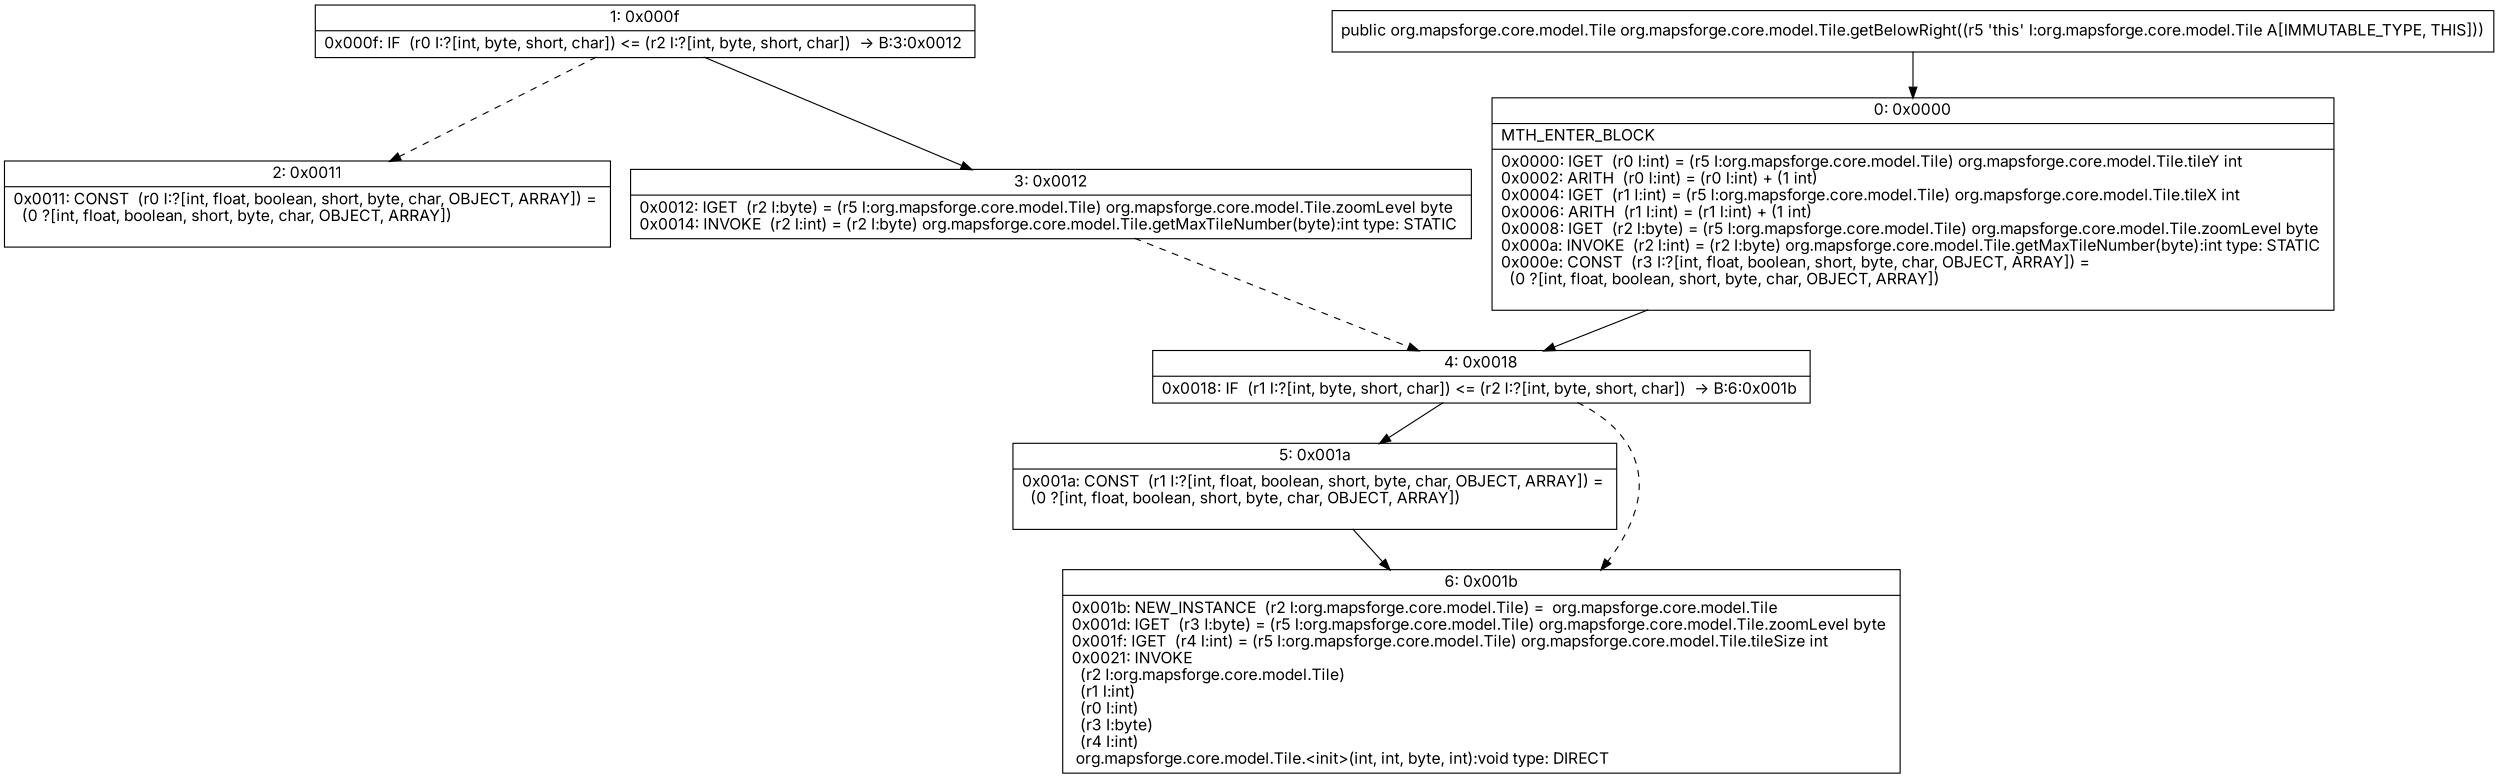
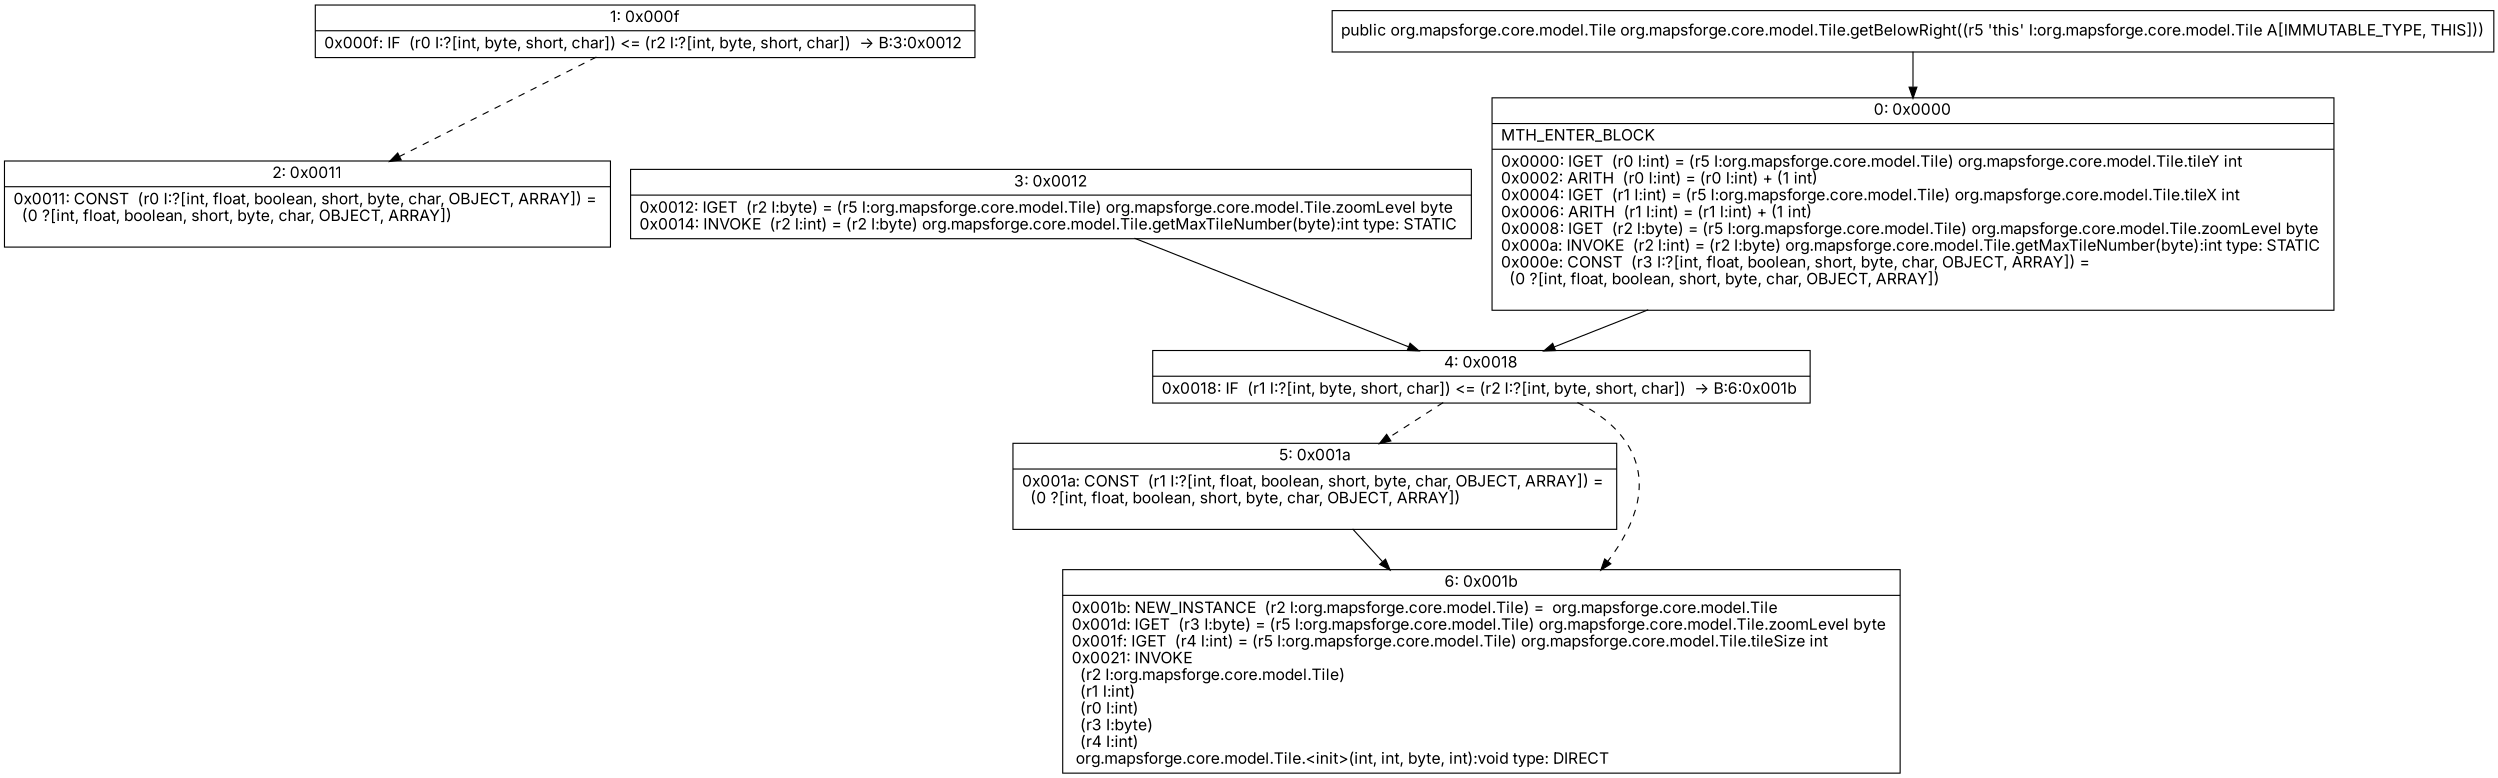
edge "1: 0x000f" -> "3: 0x0012": removed
edge "3: 0x0012" -> "4: 0x0018": style dashed -> solid
edge "4: 0x0018" -> "5: 0x001a": style solid -> dashed
